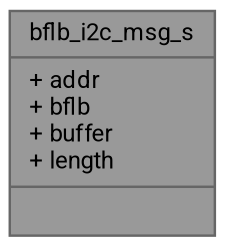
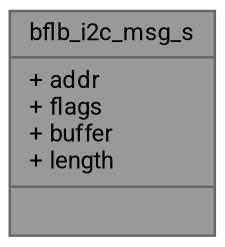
node "bflb_i2c_msg_s": text "+ bflb" -> "+ flags"
